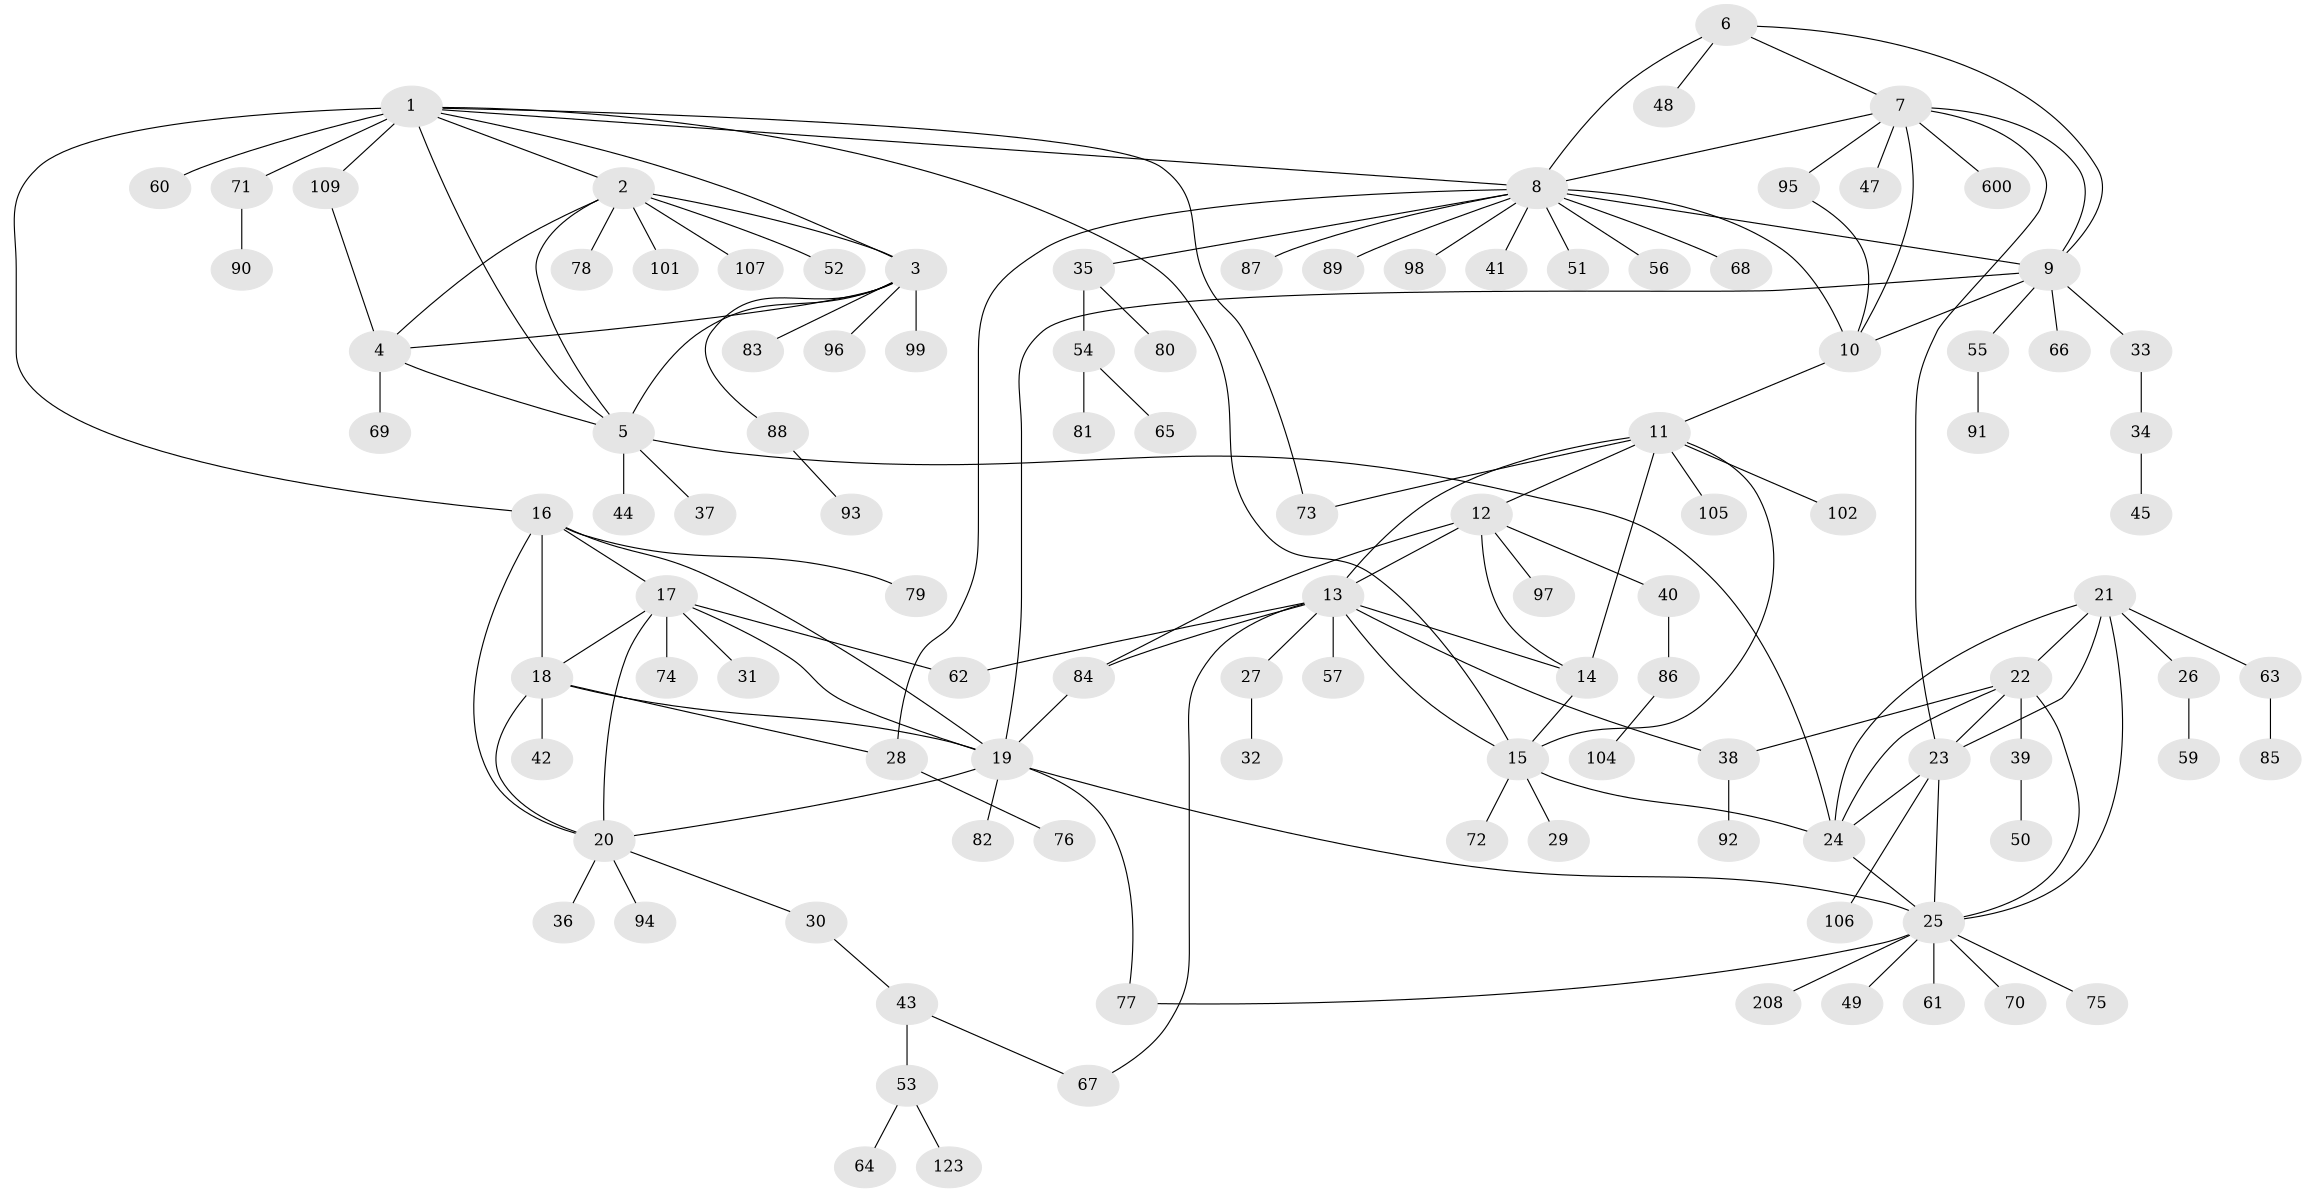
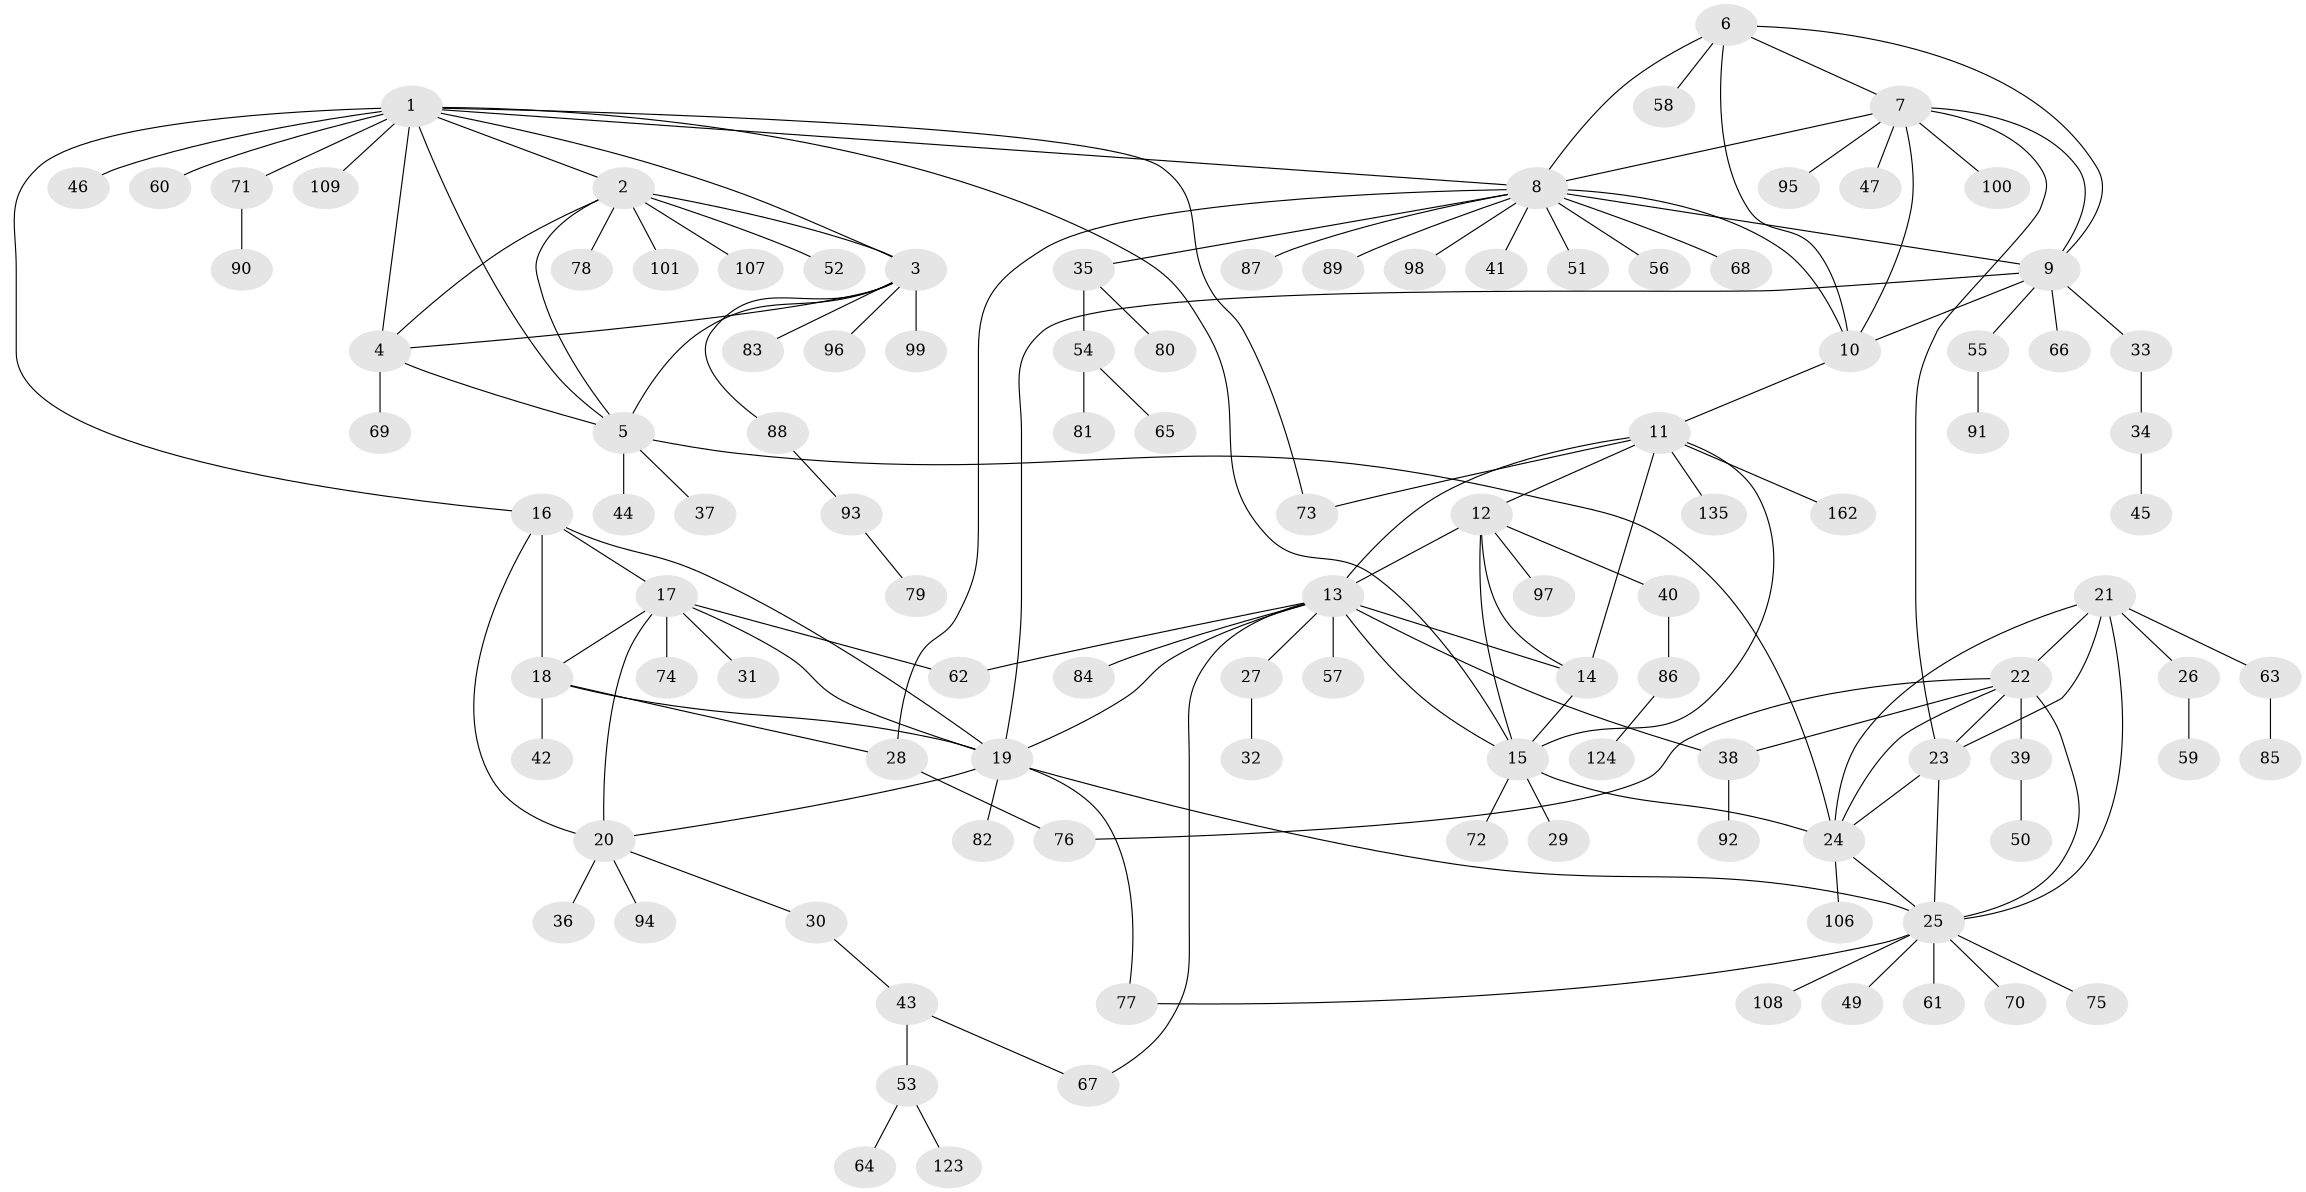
node "48": label "48" -> "58"
node "46": added
node "600": label "600" -> "100"
edge "95" -- "10": now "6" -- "10"
edge "109" -- "4": now "1" -- "4"
node "105": label "105" -> "135"
node "102": label "102" -> "162"
edge "16" -- "79": now "93" -- "79"
edge "12" -- "84": now "12" -- "15"
edge "84" -- "19": now "13" -- "19"
node "104": label "104" -> "124"
edge "18" -- "20": removed
edge "22" -- "76": added
edge "23" -- "106": now "24" -- "106"
node "208": label "208" -> "108"
